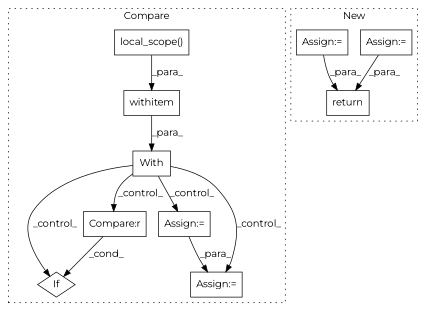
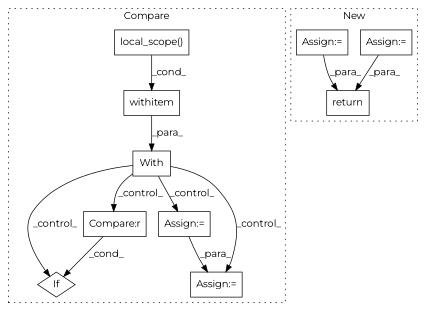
edge "local_scope()" -> "withitem": label "_para_" -> "_cond_"
